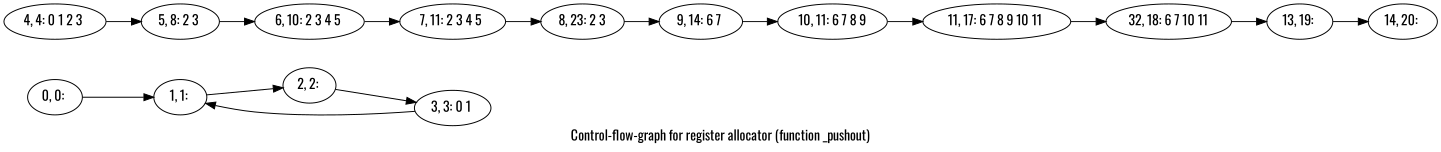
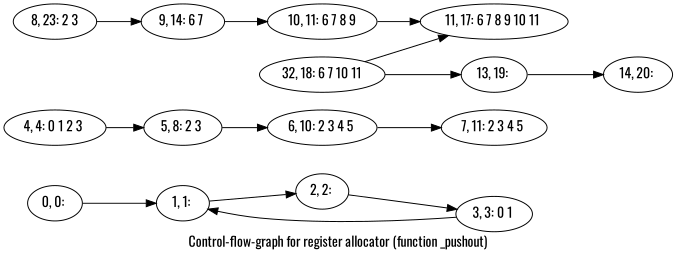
edge "7, 11: 2 3 4 5" -> "8, 23: 2 3": removed
edge "11, 17: 6 7 8 9 10 11" -> "32, 18: 6 7 10 11": reversed
